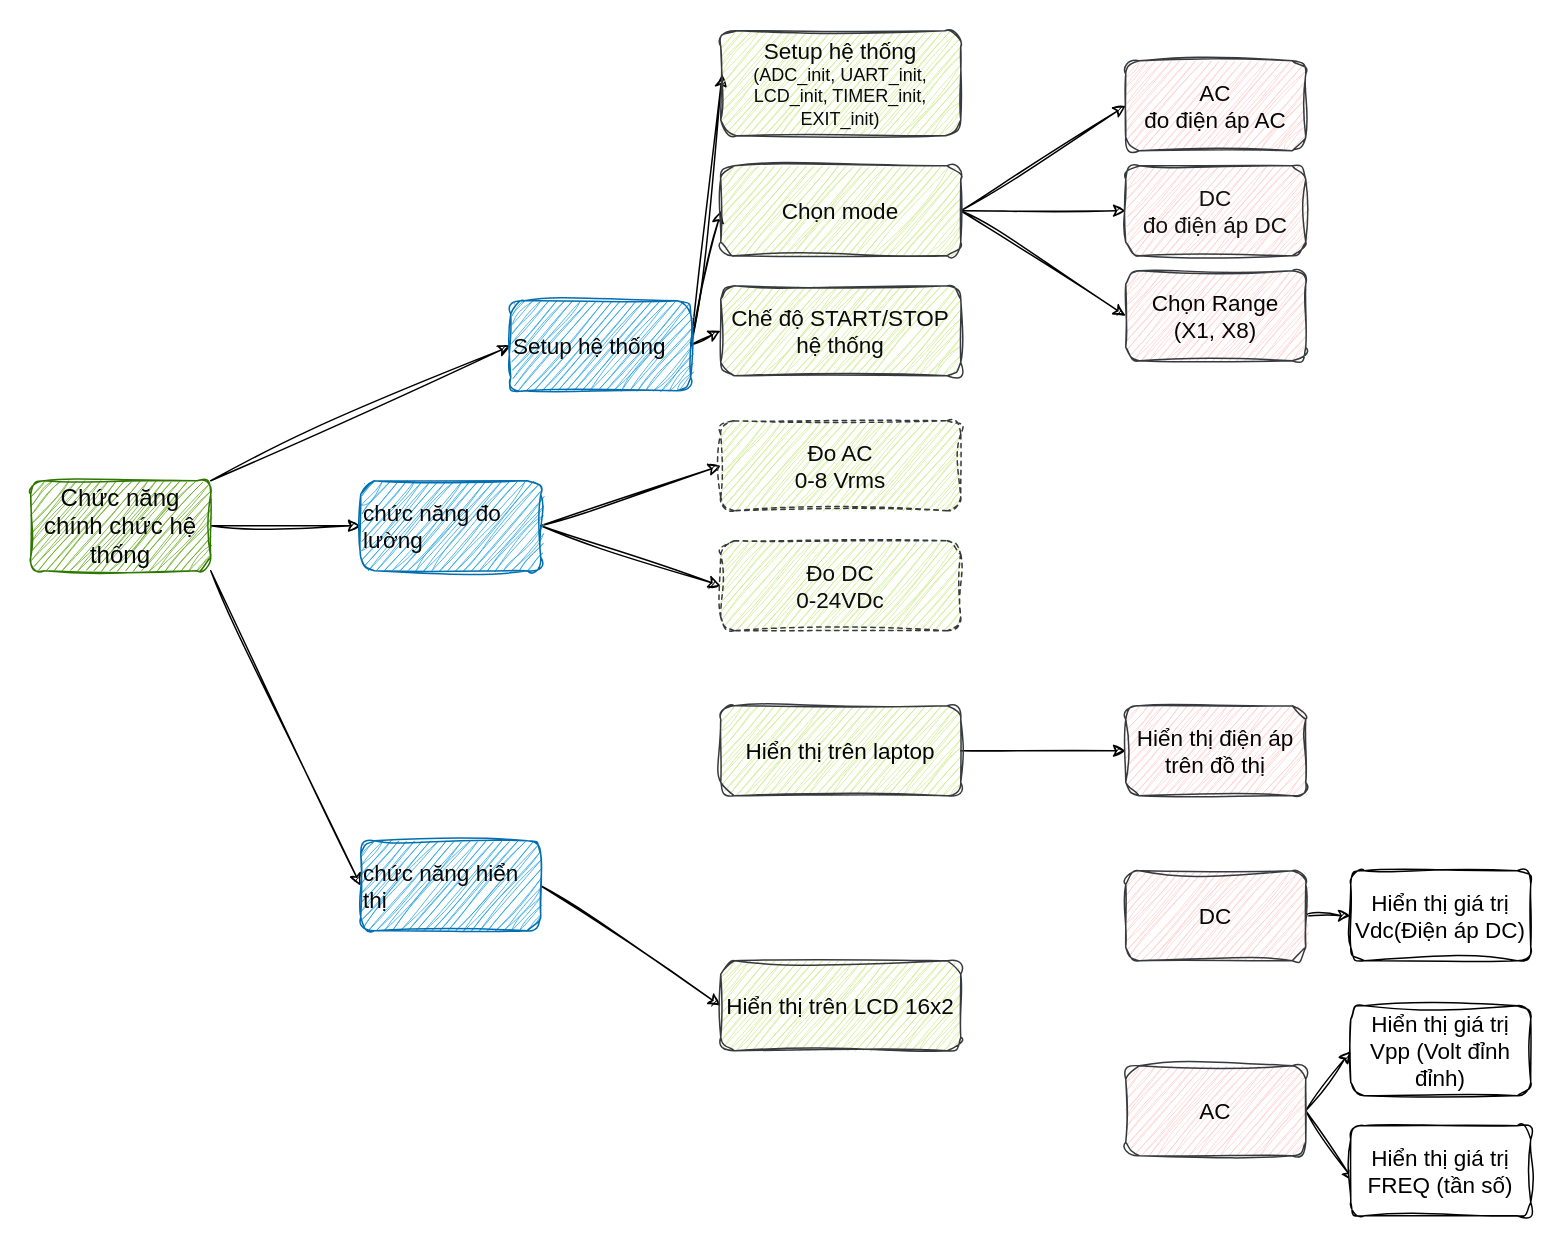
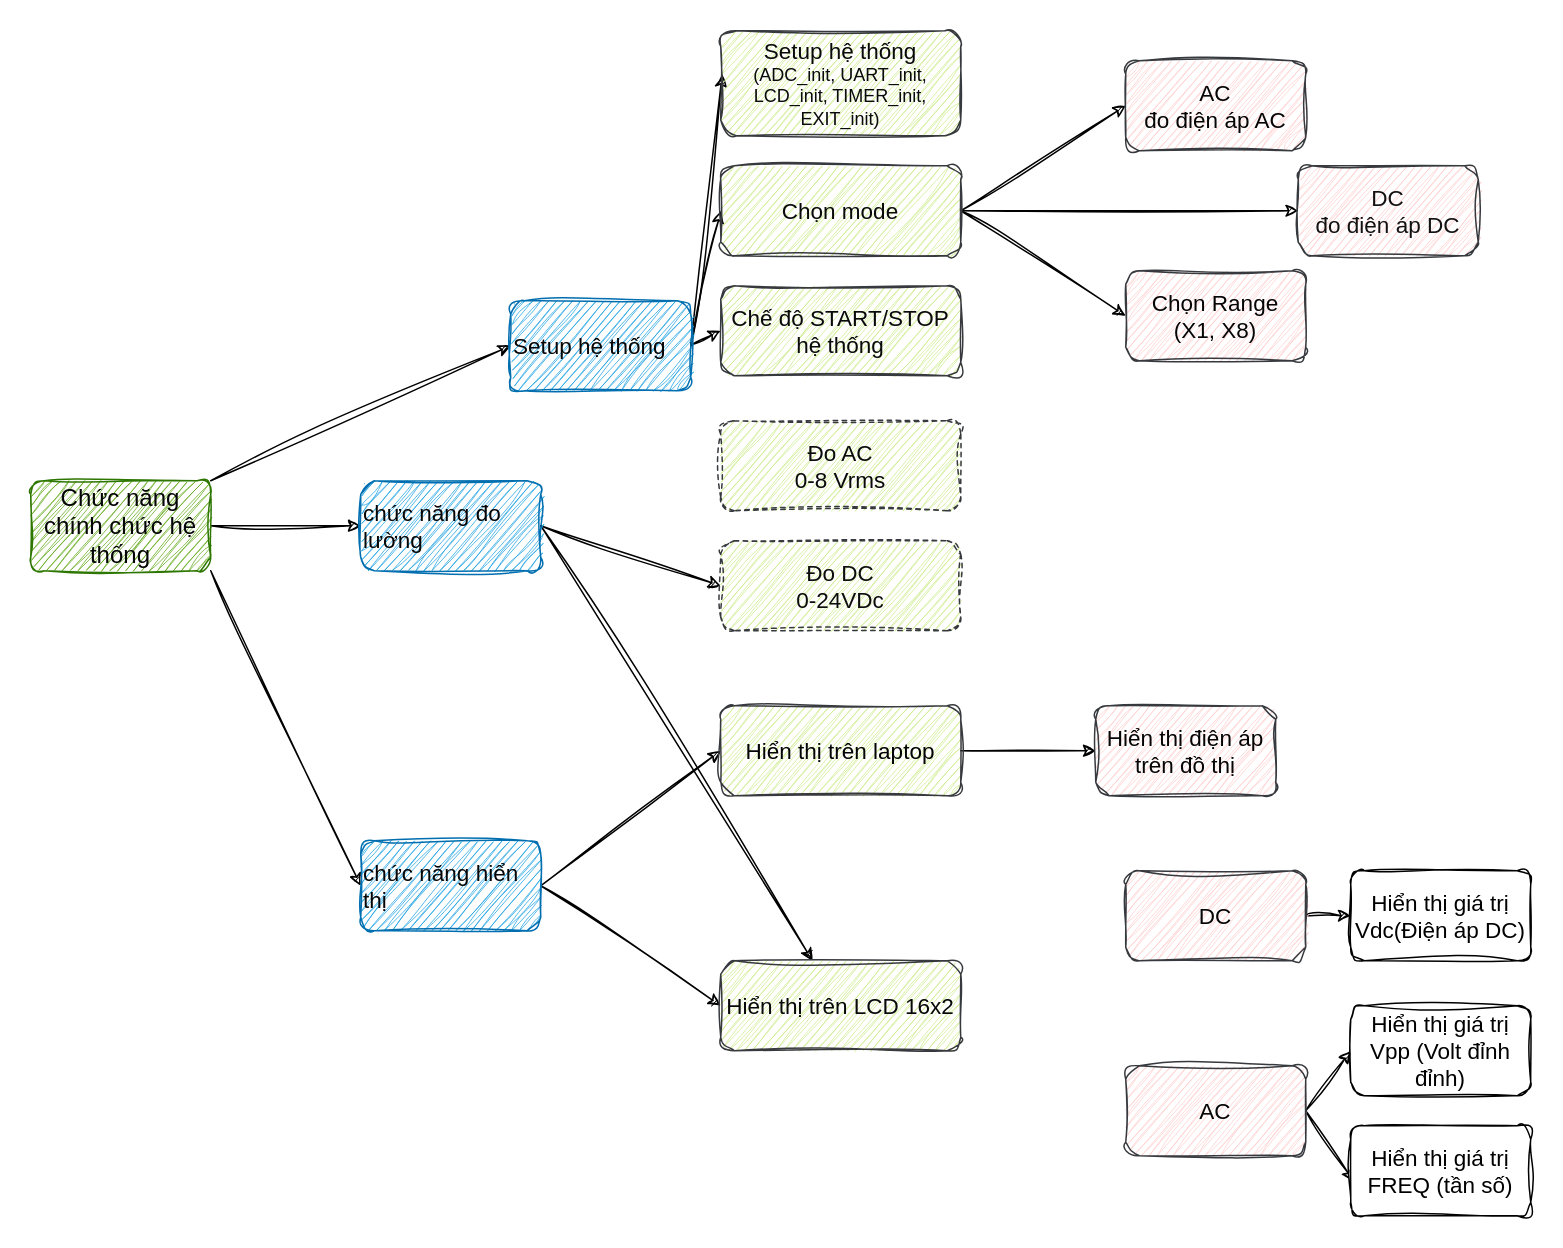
node "DC đo điện áp DC": moved (1216, 211) -> (1388, 211)
edge "chức năng đo lường" -> "Đo AC 0-8 Vrms": now "chức năng đo lường" -> "Hiển thị trên LCD 16x2"
node "Hiển thị điện áp trên đồ thị": moved (1216, 751) -> (1186, 751)
edge "chức năng hiển thị" -> "Hiển thị trên laptop": added
